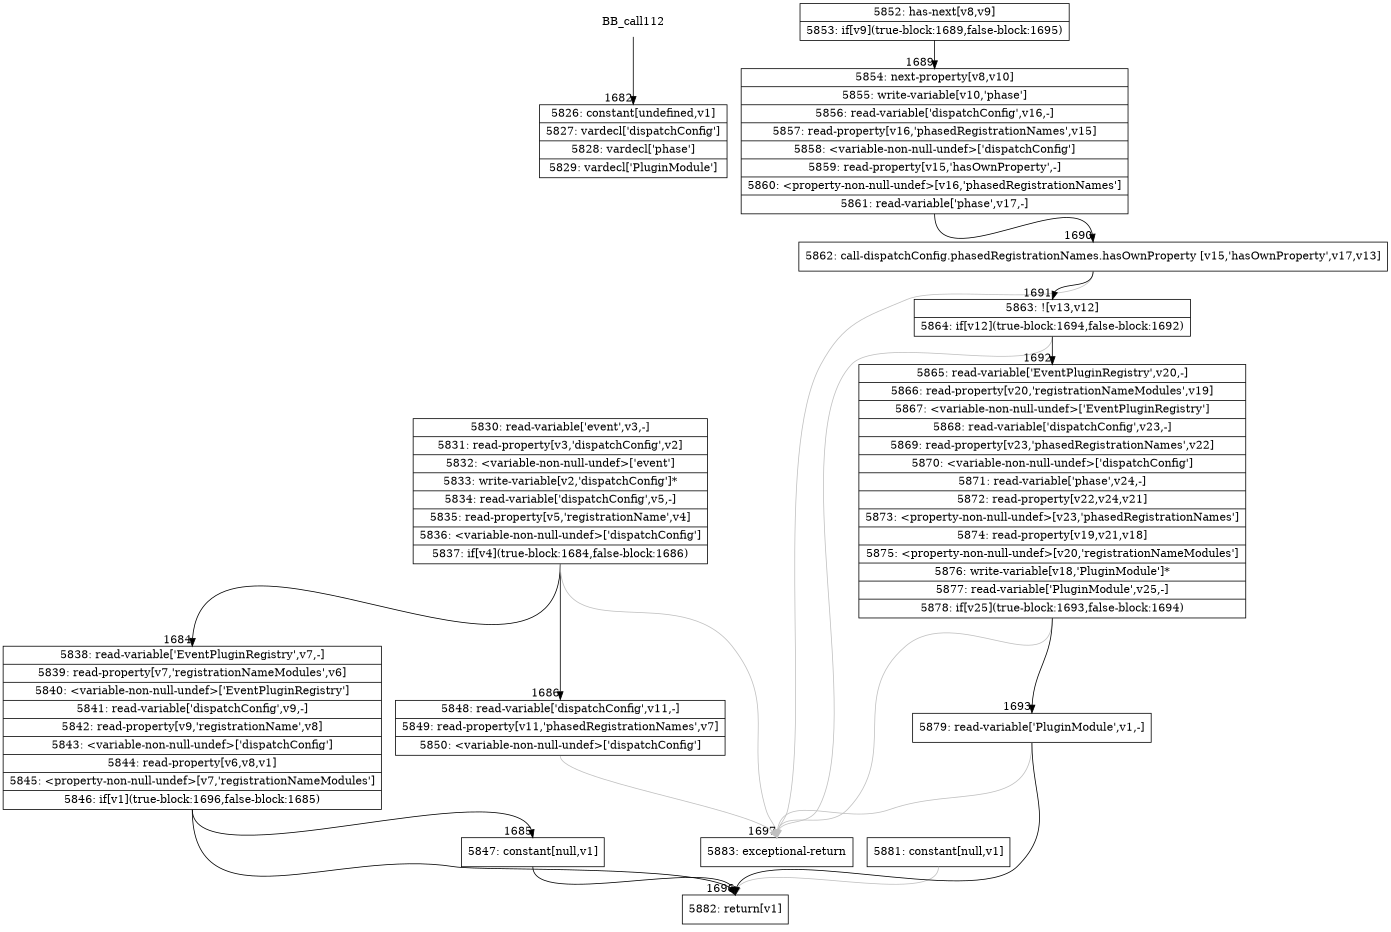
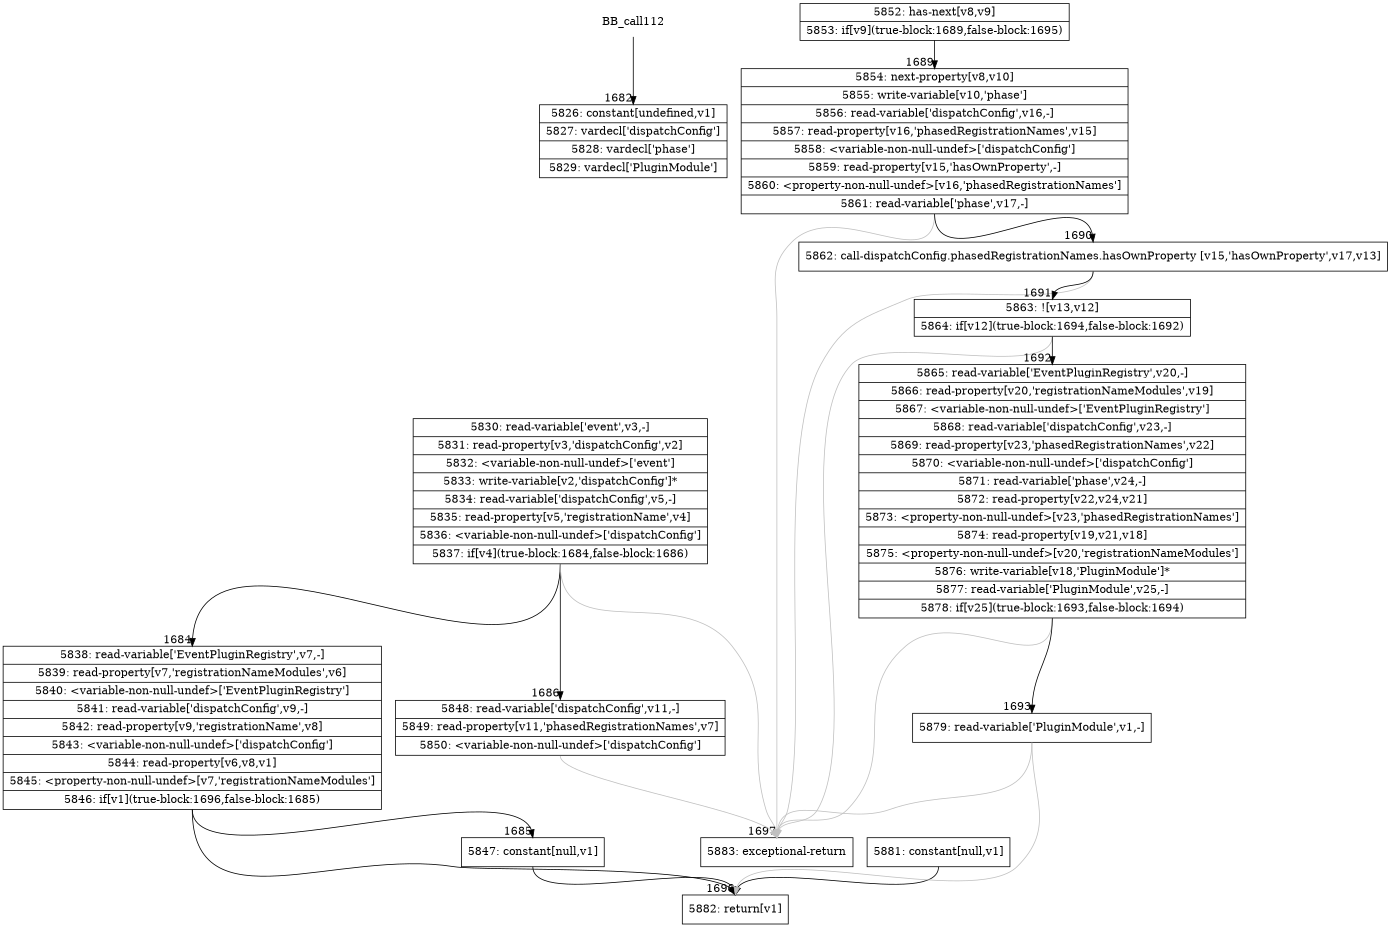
edge "5854: next-property[v8,v10]" -> "5883: exceptional-return": added
edge "5879: read-variable['PluginModule',v1,-]" -> "5882: return[v1]": color black -> gray
edge "5881: constant[null,v1]" -> "5882: return[v1]": color gray -> black
